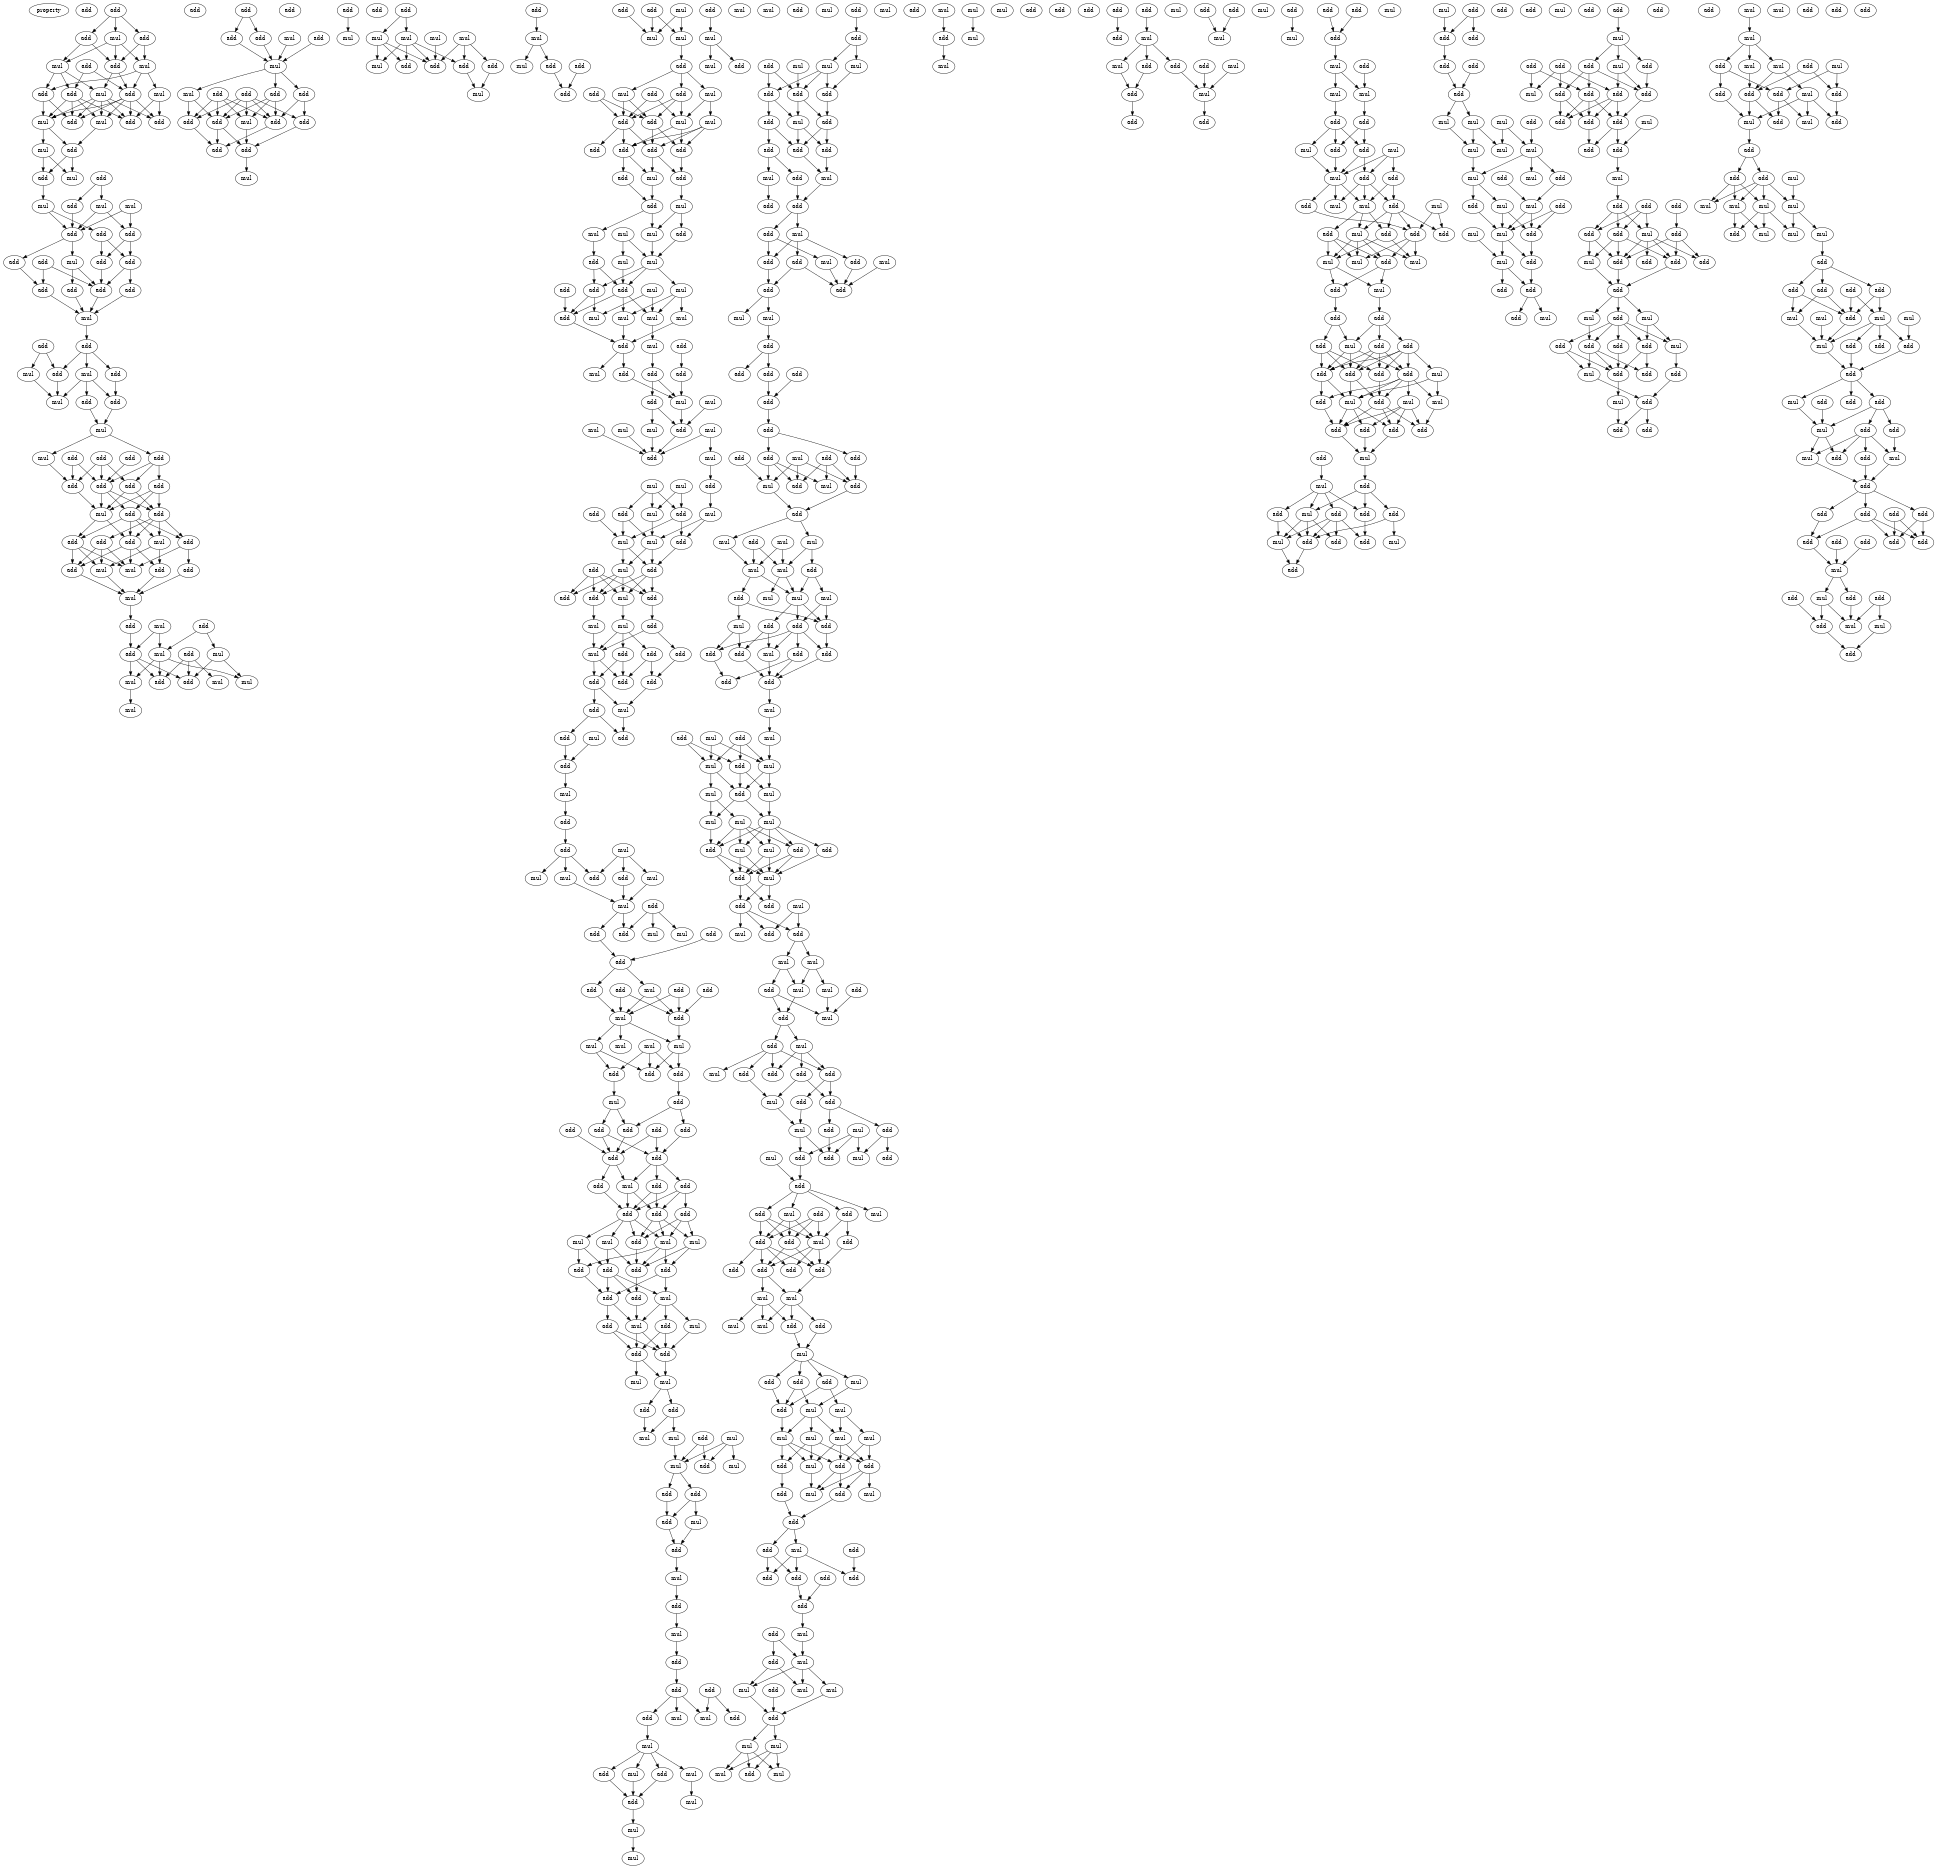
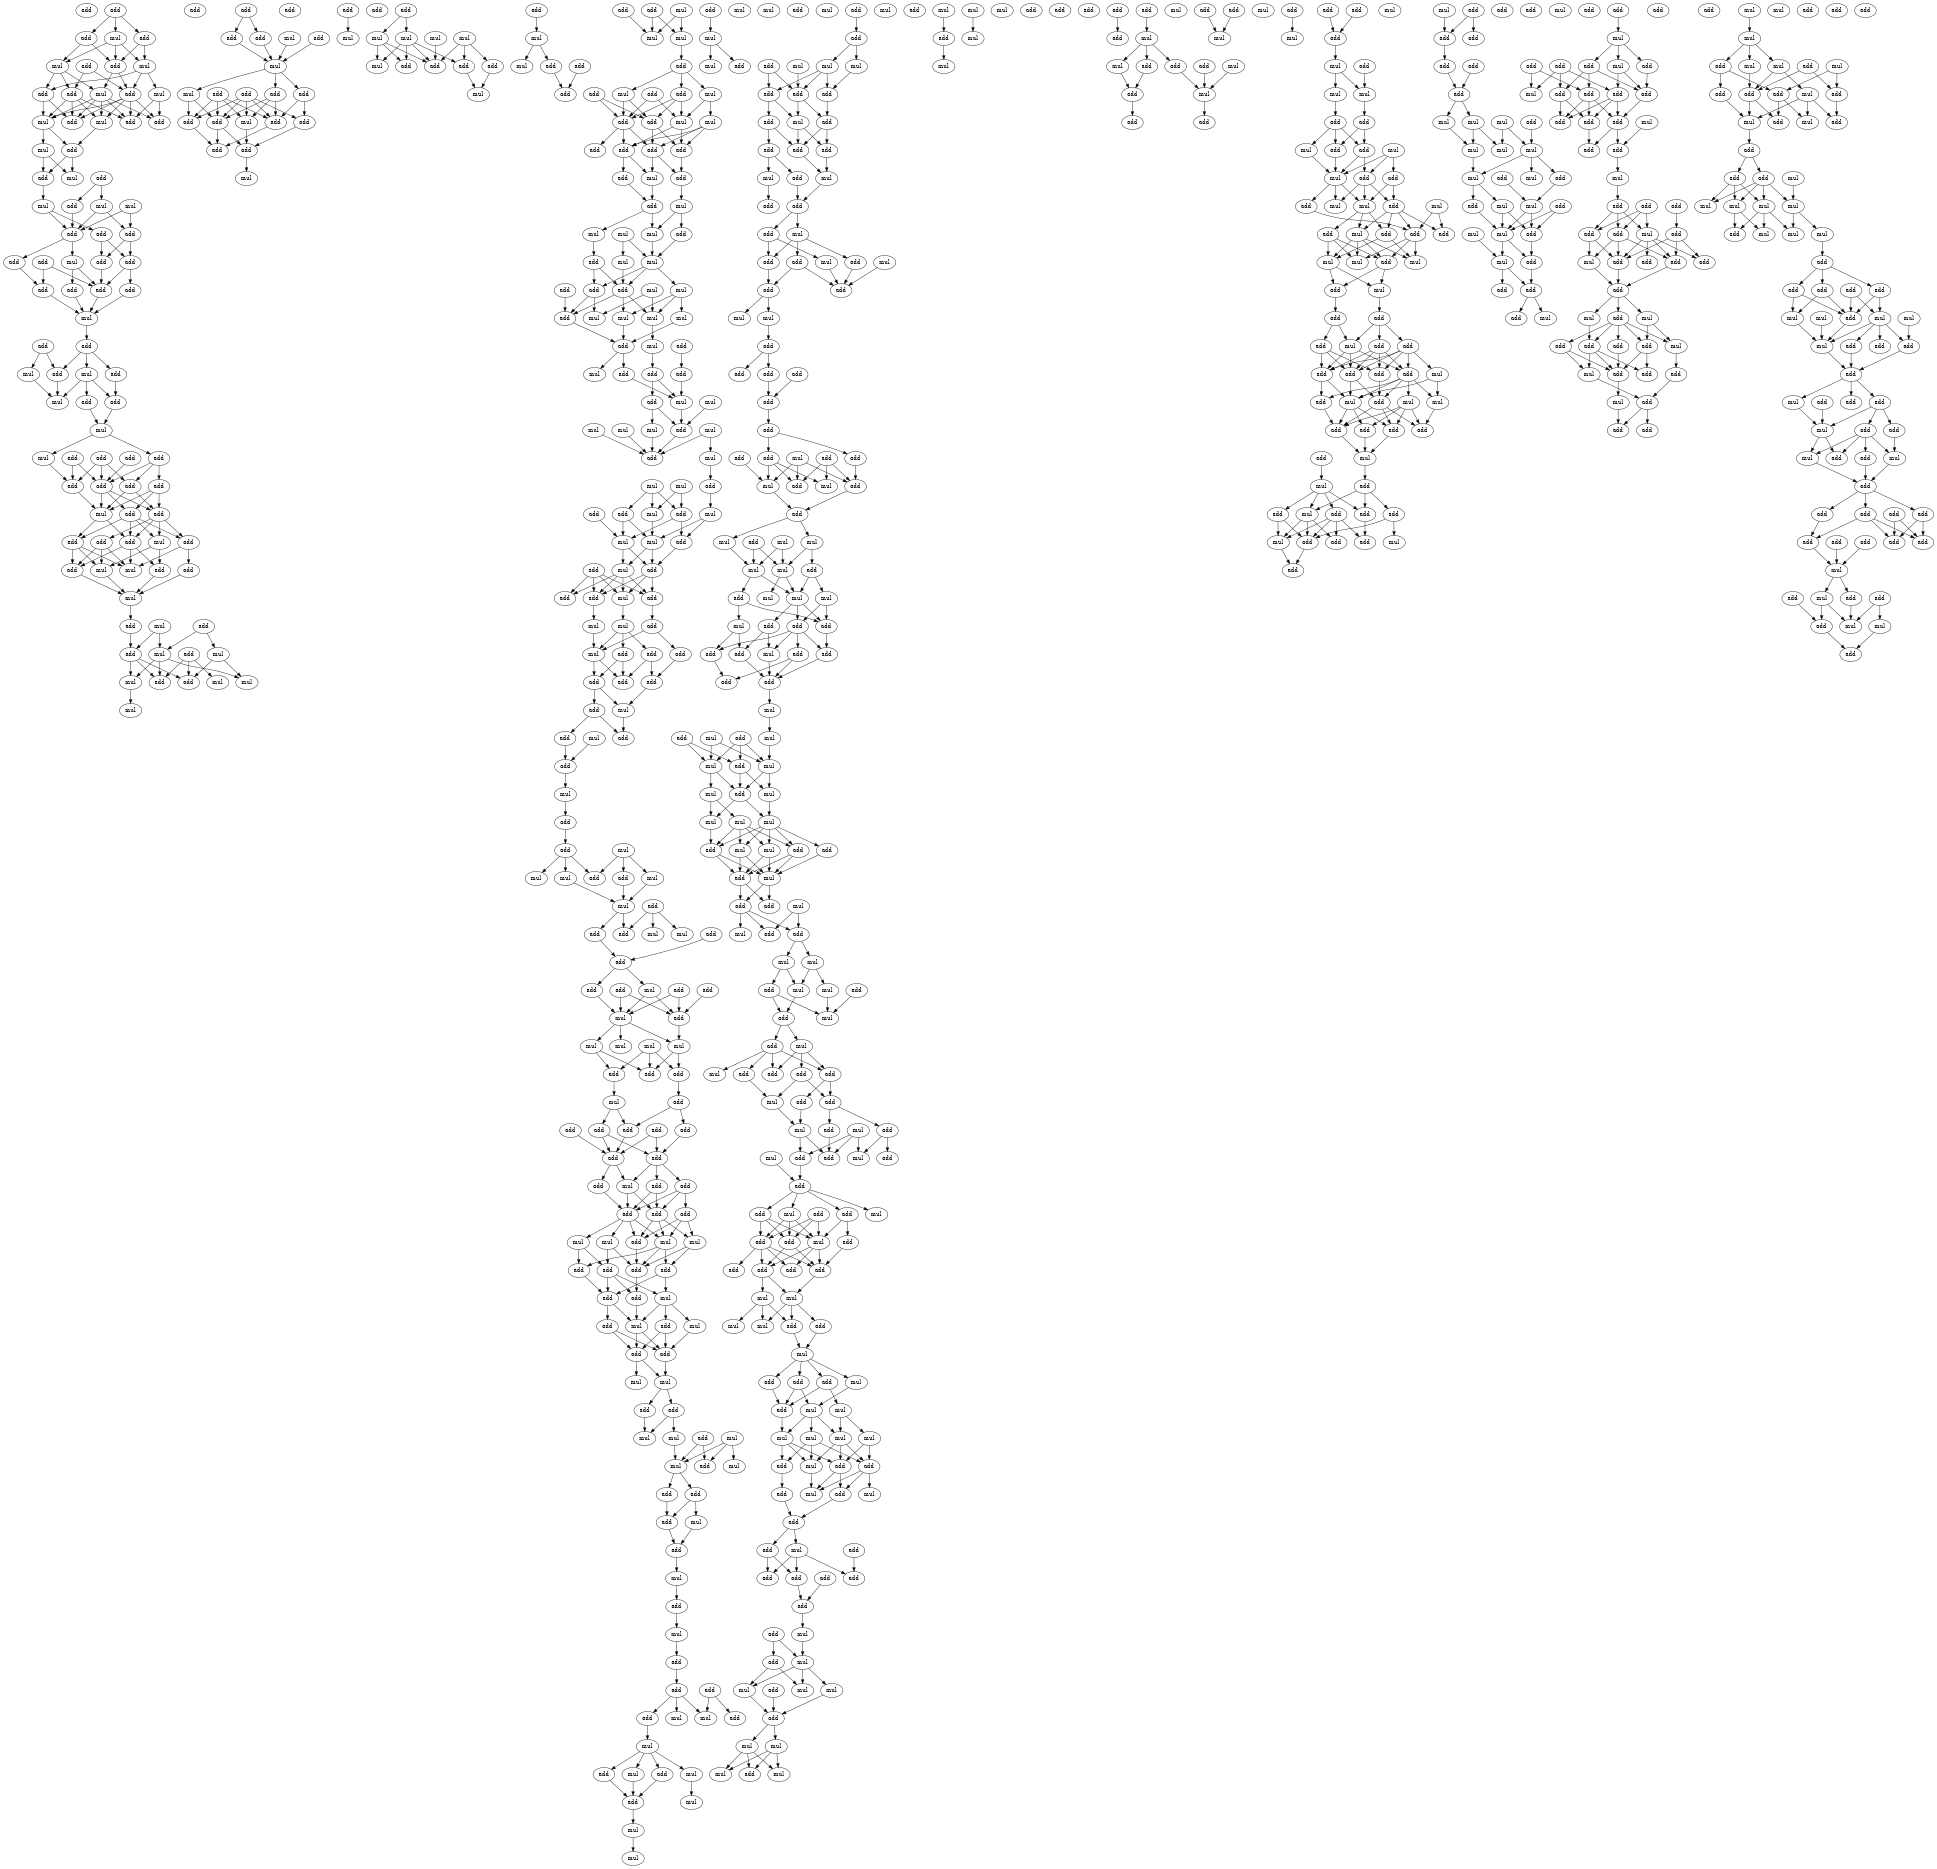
node "property": removed
